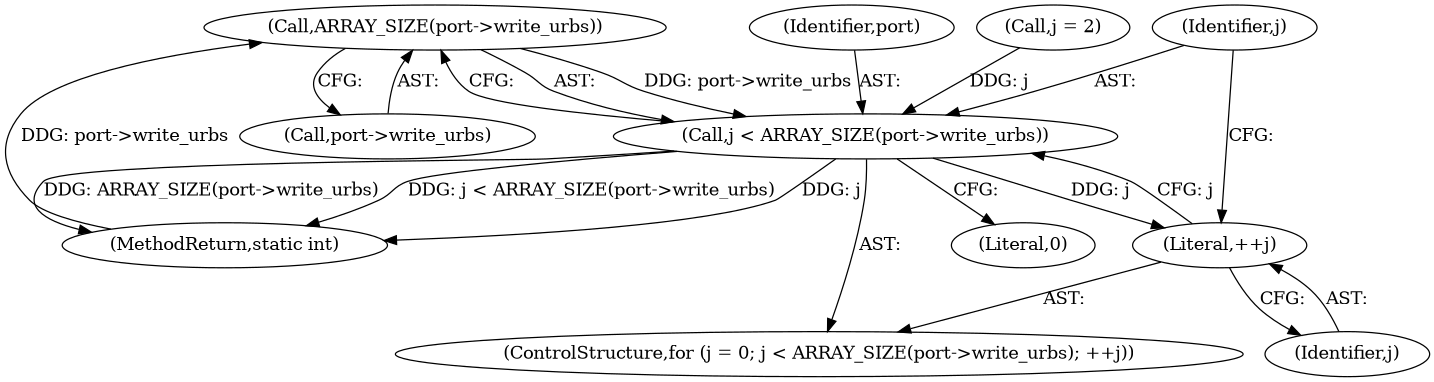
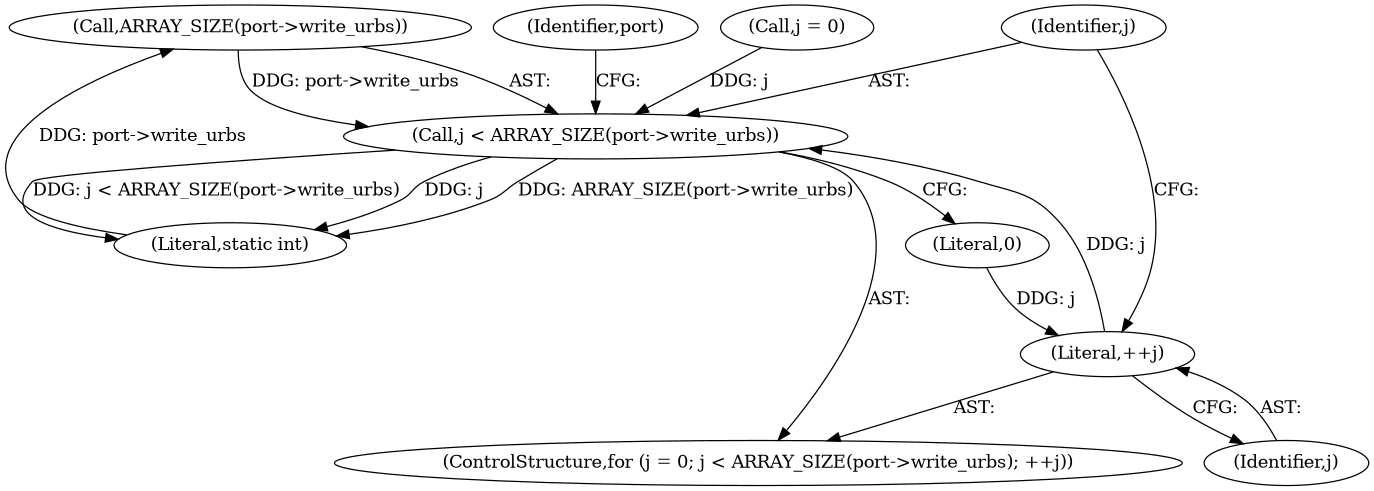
node "(Call,j = 2)": label "(Call,j = 2)" -> "(Call,j = 0)"
edge "(Identifier,port)" -> "(Call,j < ARRAY_SIZE(port->write_urbs))": label "AST: " -> "CFG: "
edge "(Call,j < ARRAY_SIZE(port->write_urbs))" -> "(Call,ARRAY_SIZE(port->write_urbs))": removed, label "CFG:"
node "(Call,port->write_urbs)": removed
edge "(Literal,++j)" -> "(Call,j < ARRAY_SIZE(port->write_urbs))": label "CFG: j" -> "DDG: j"
edge "(Call,j < ARRAY_SIZE(port->write_urbs))" -> "(Literal,++j)": now "(Literal,0)" -> "(Literal,++j)"
node "(MethodReturn,static int)": label "(MethodReturn,static int)" -> "(Literal,static int)"
